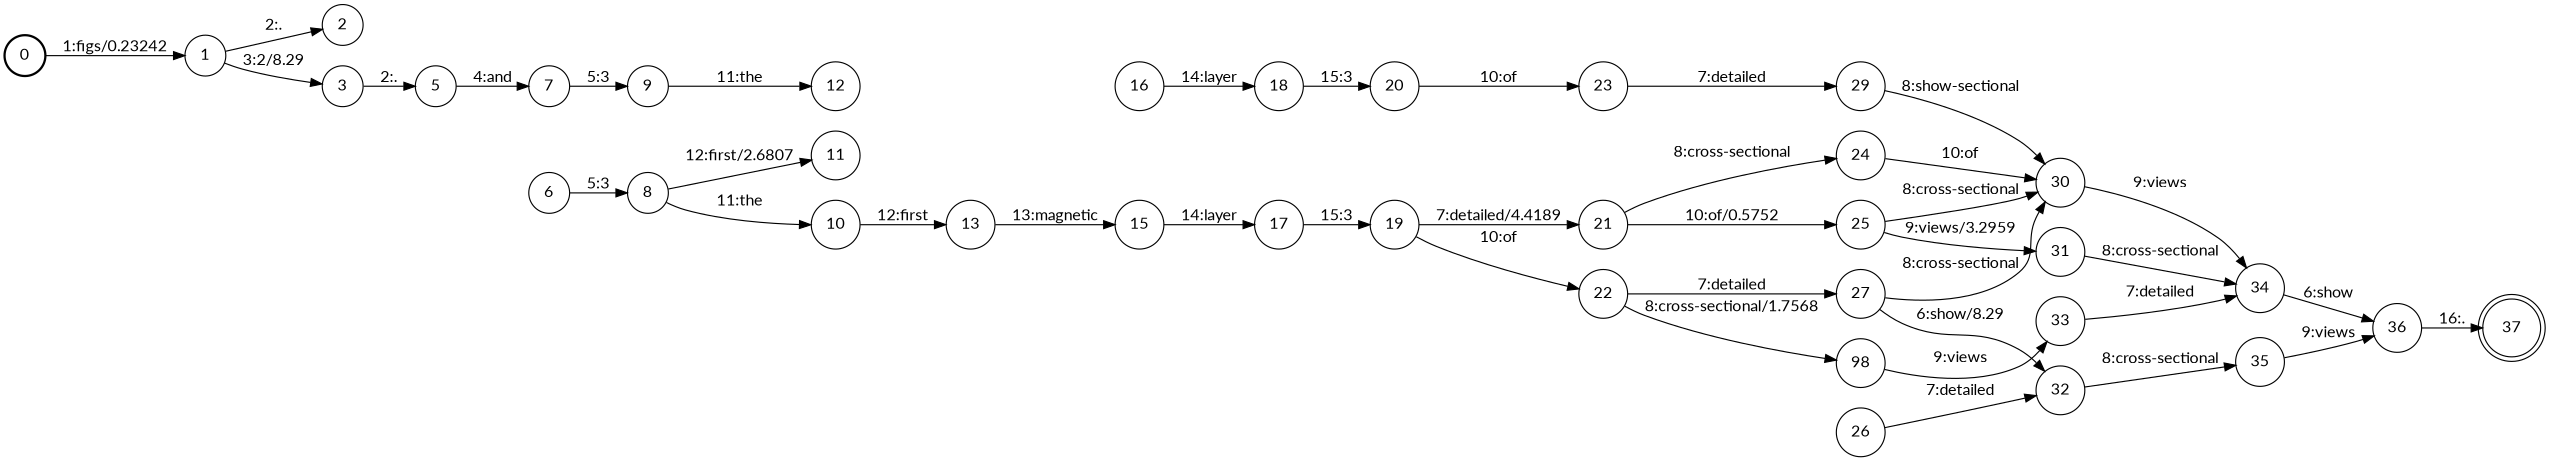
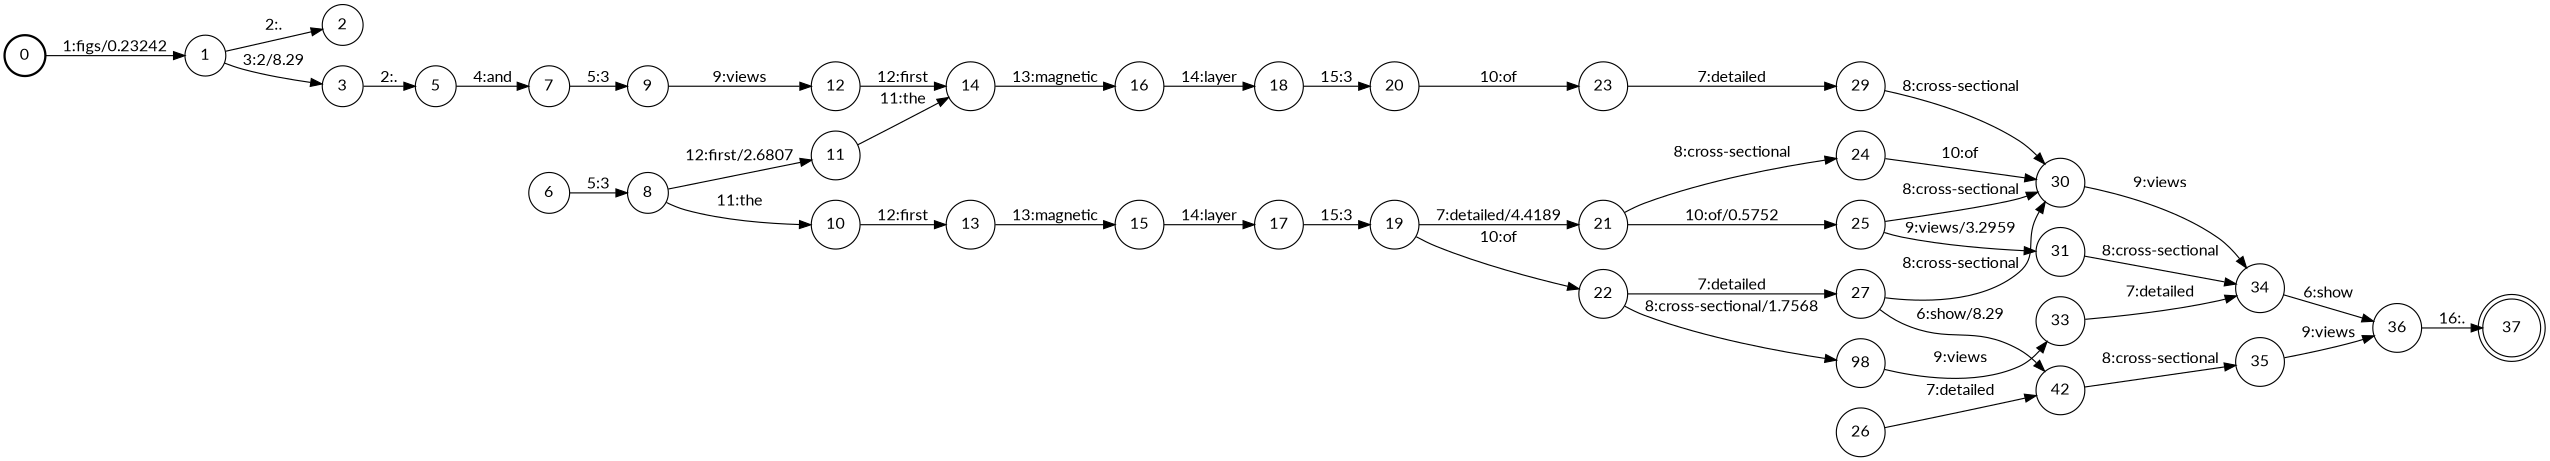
edge "9" -> "12": label "11:the" -> "9:views"
node "14": added
edge "29" -> "30": label "8:show-sectional" -> "8:cross-sectional"
node "32": label "32" -> "42"
